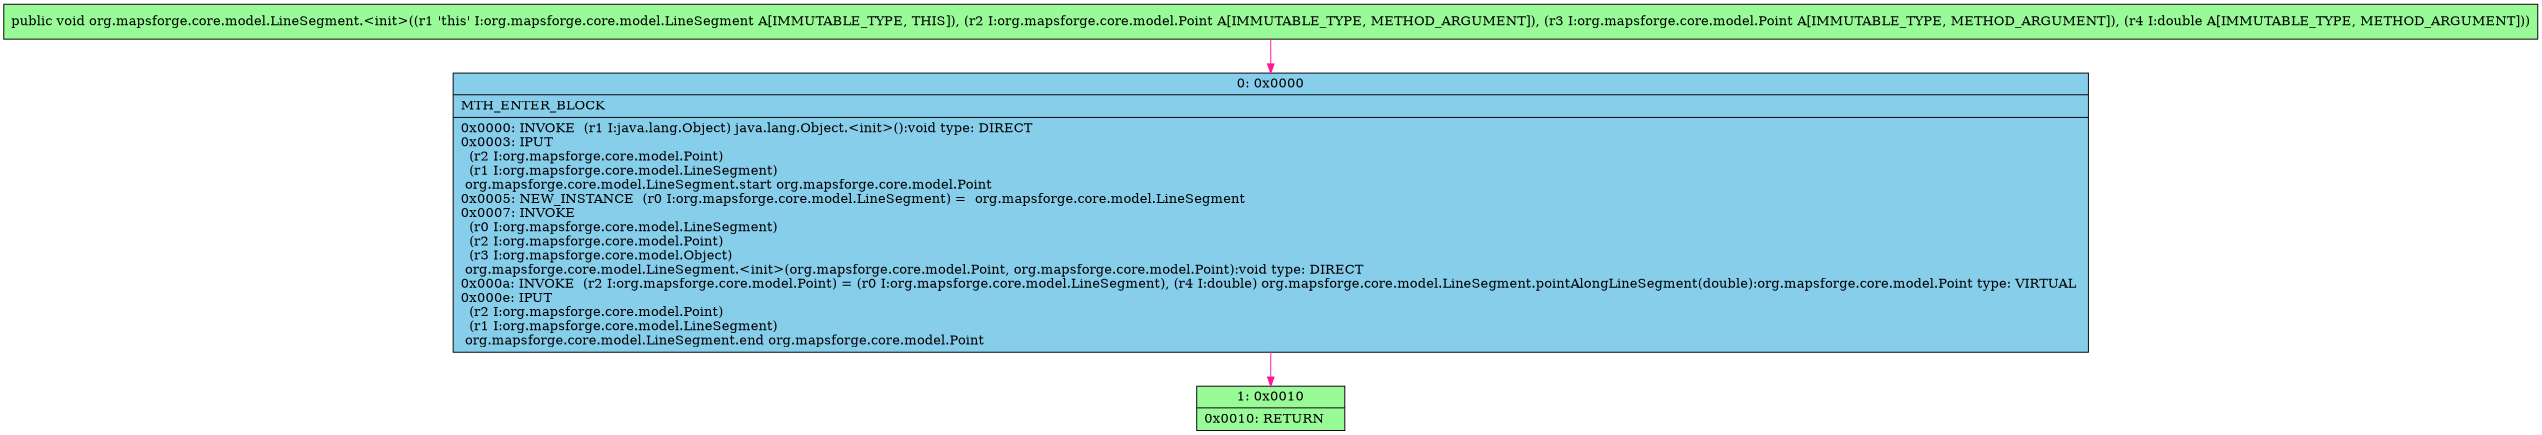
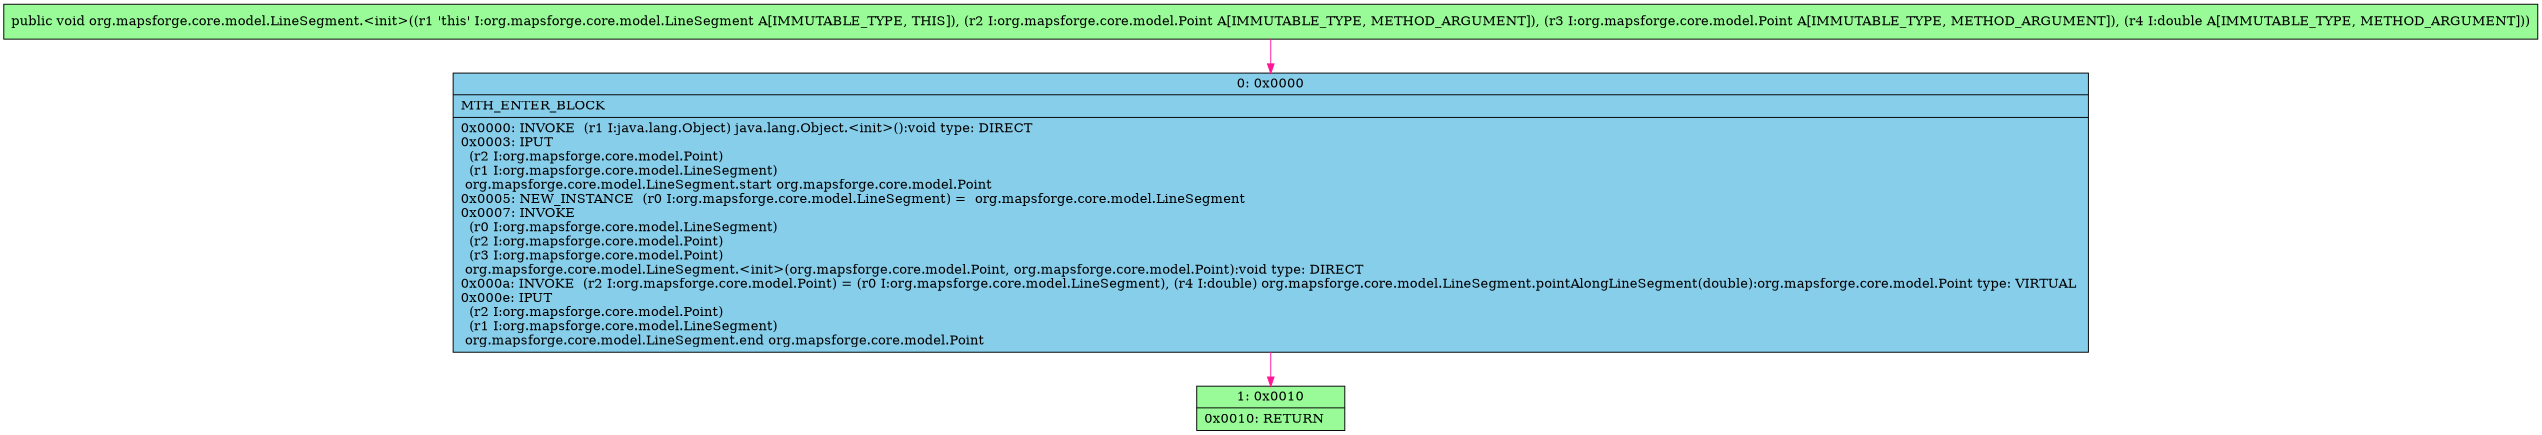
node "0: 0x0000": text "(r3 I:org.mapsforge.core.model.Object)" -> "(r3 I:org.mapsforge.core.model.Point)"
